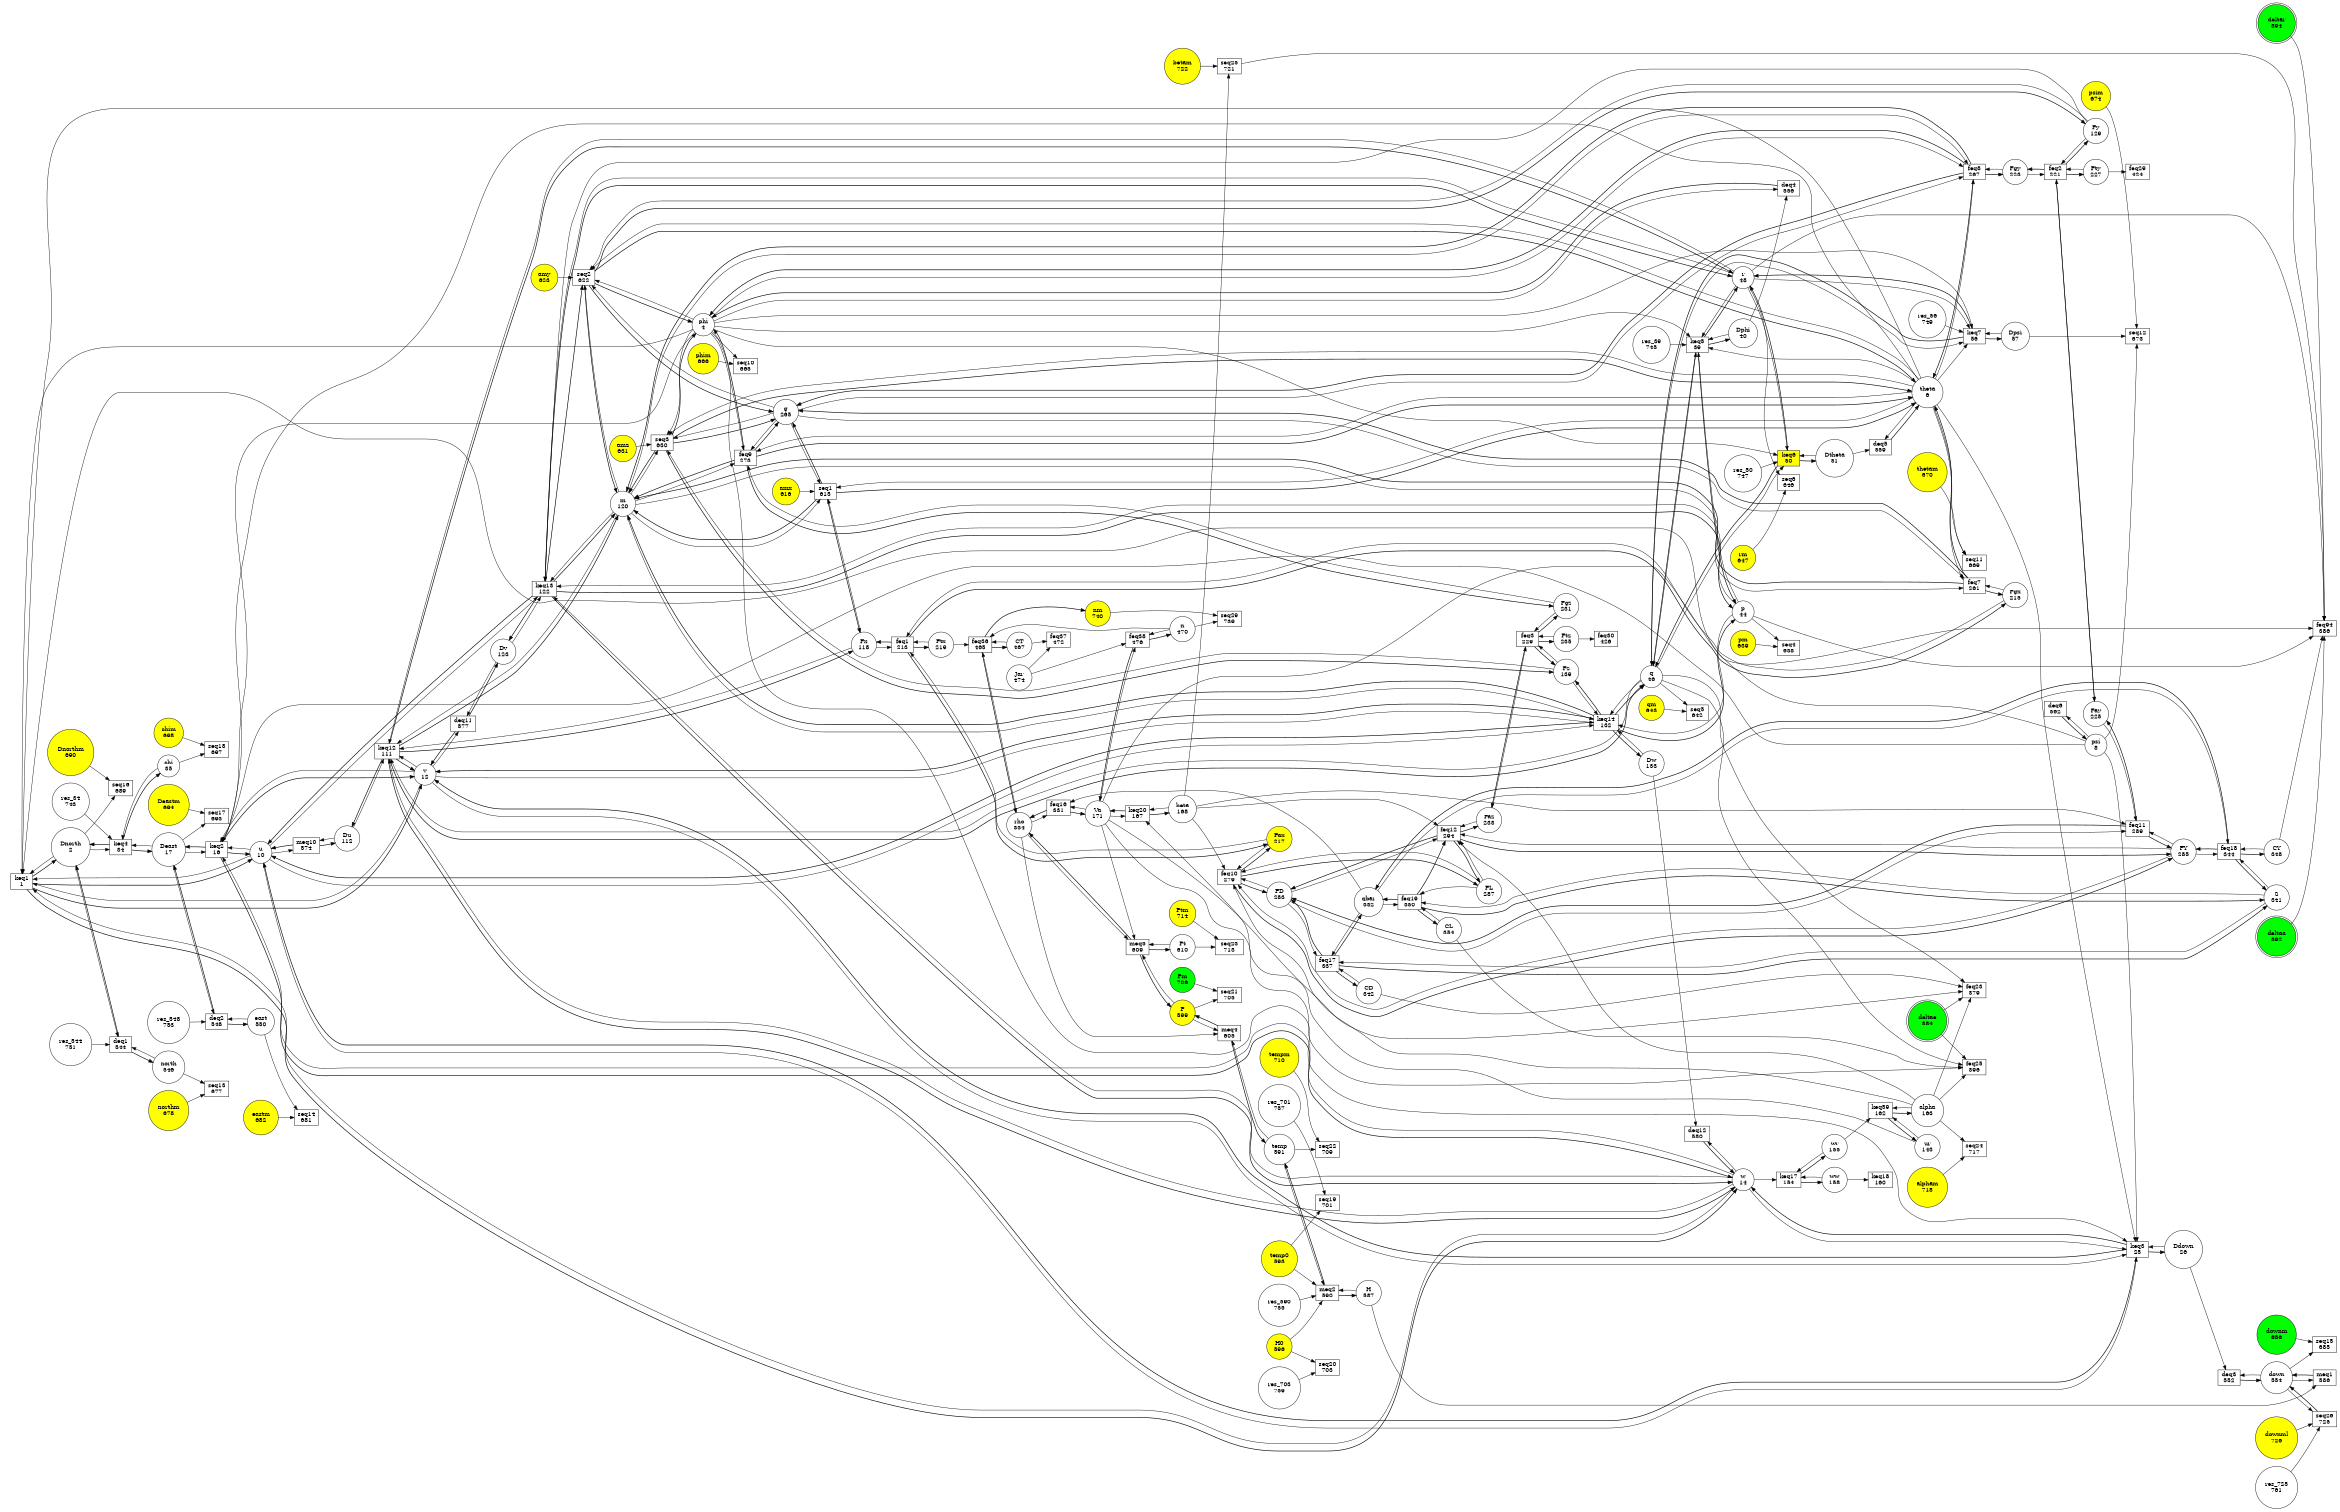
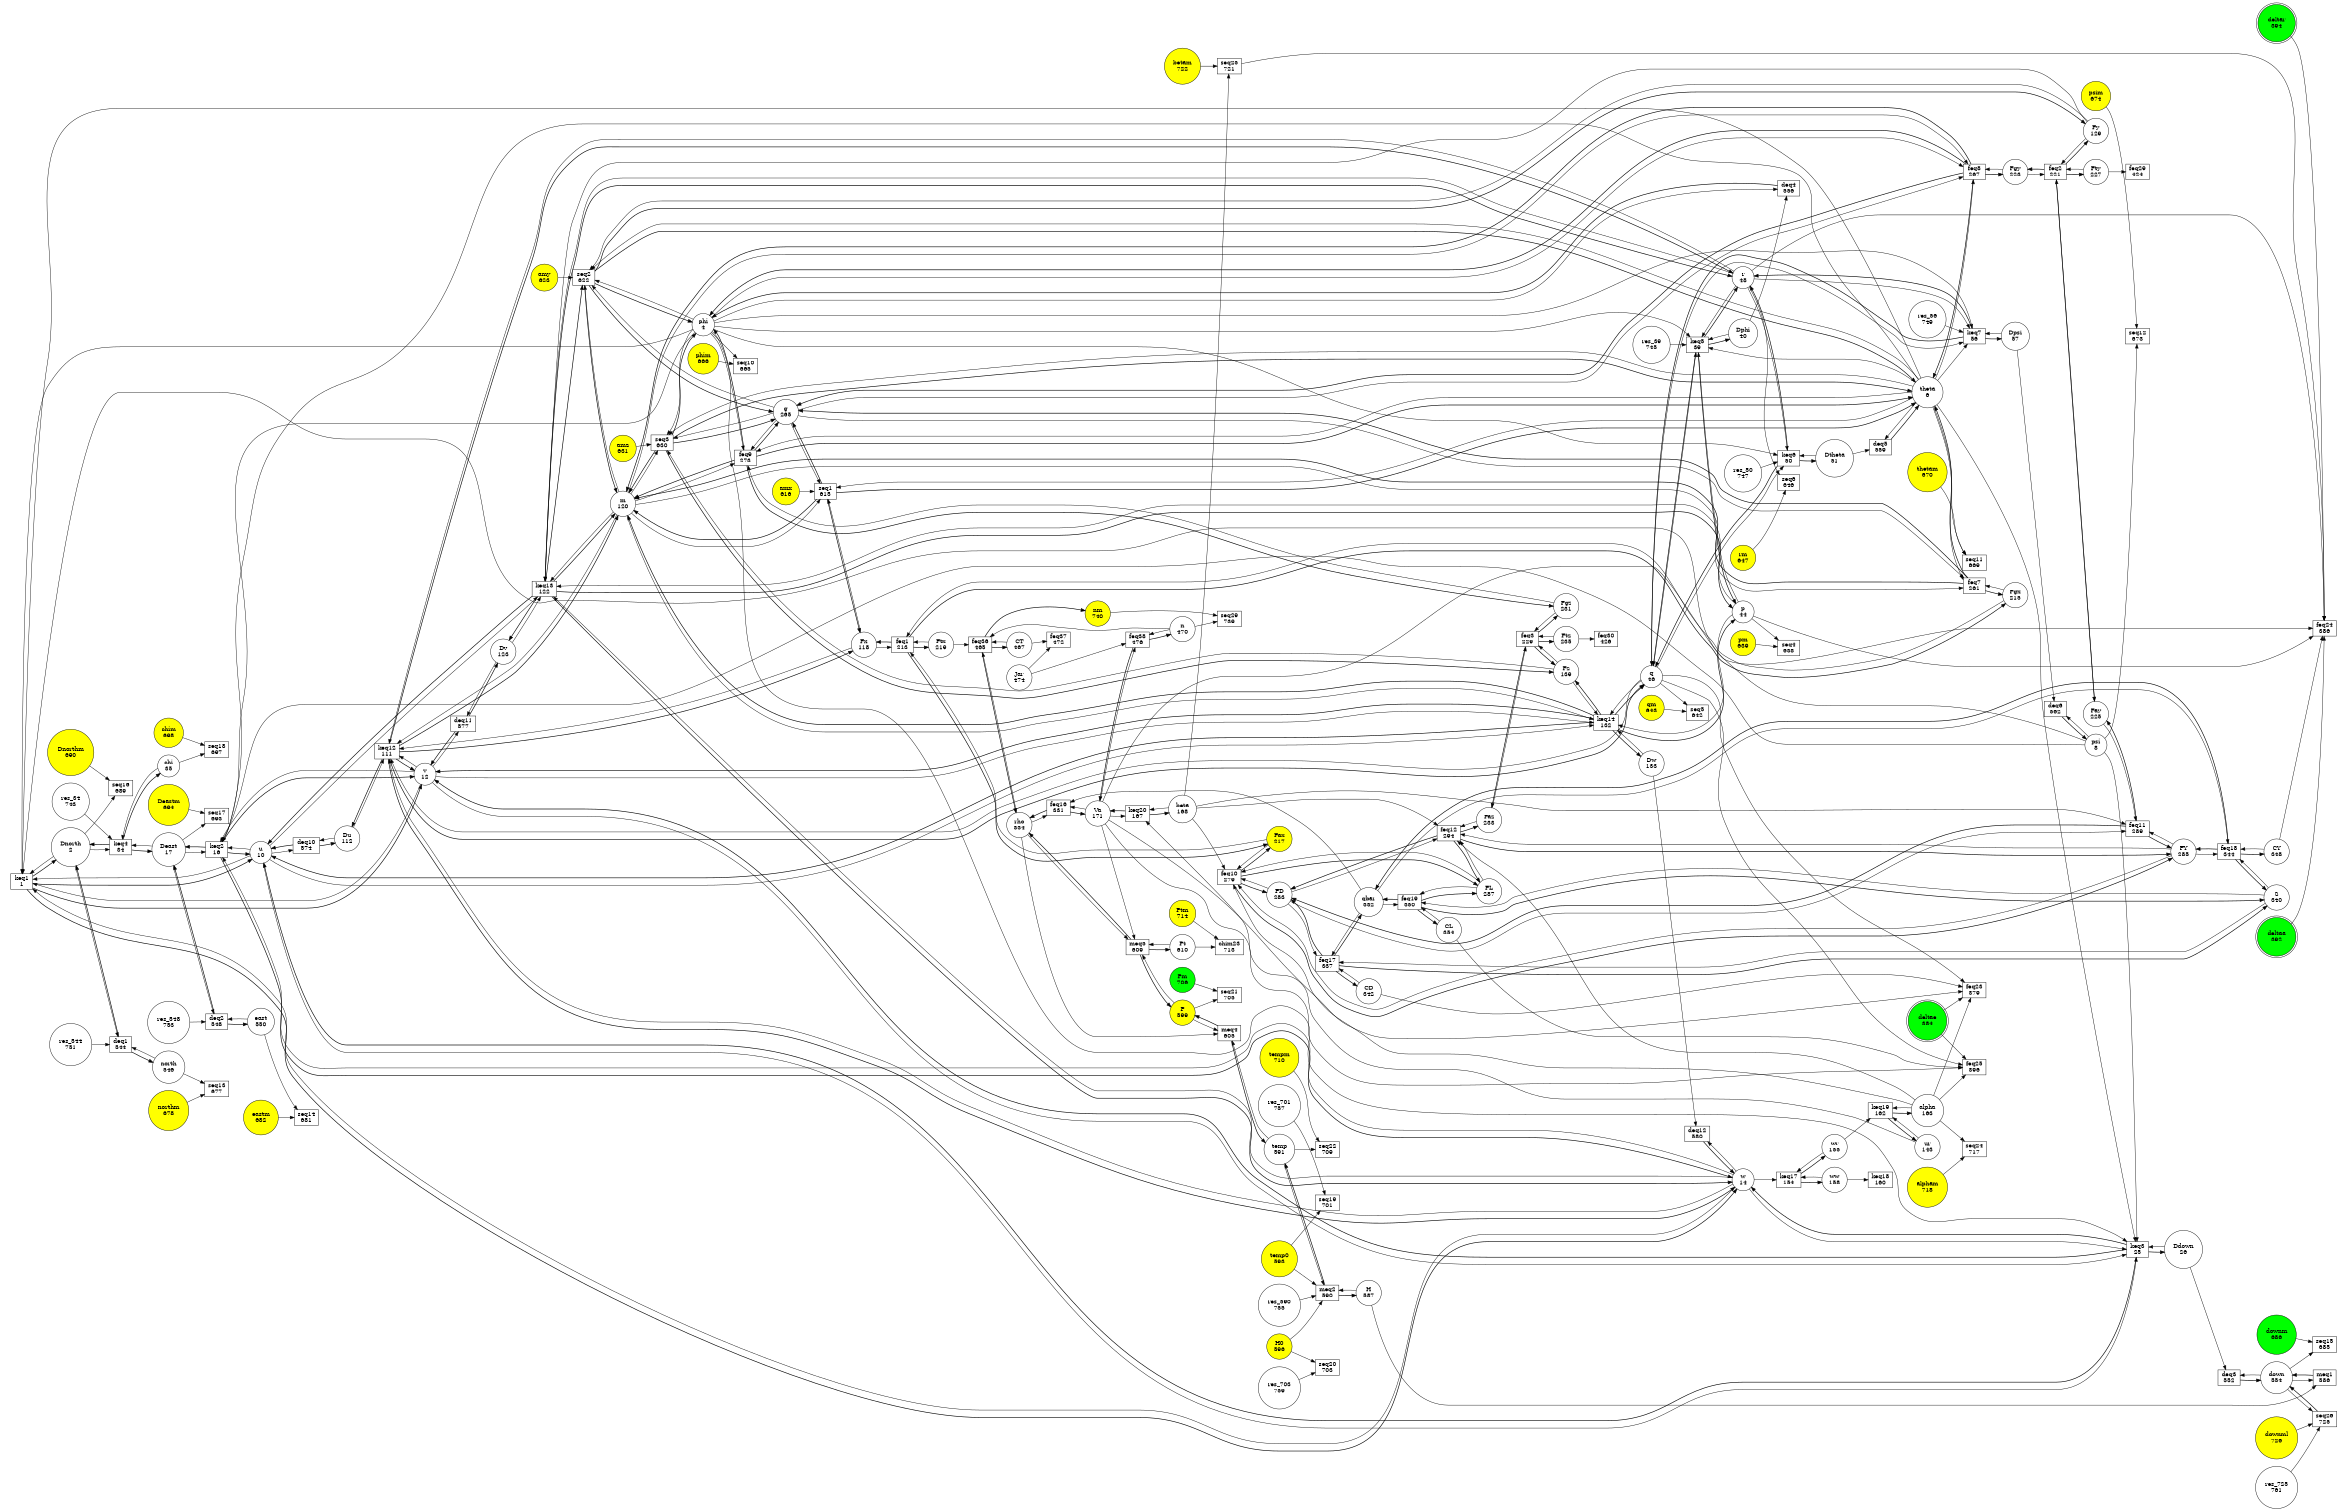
edge "Dpsi 57" -> "seq12 673": now "Dpsi 57" -> "deq6 562"
node "keq6 50": fillcolor yellow -> white
node "feq94 386": label "feq94 386" -> "feq24 386"
node "meq10 574": label "meq10 574" -> "deq10 574"
edge "feq19 350" -> "feq12 294": now "feq19 350" -> "FL 287"
node "S 341": label "S 341" -> "S 340"
node "seq23 713": label "seq23 713" -> "chim23 713"
node "keq59 162": label "keq59 162" -> "keq19 162"
